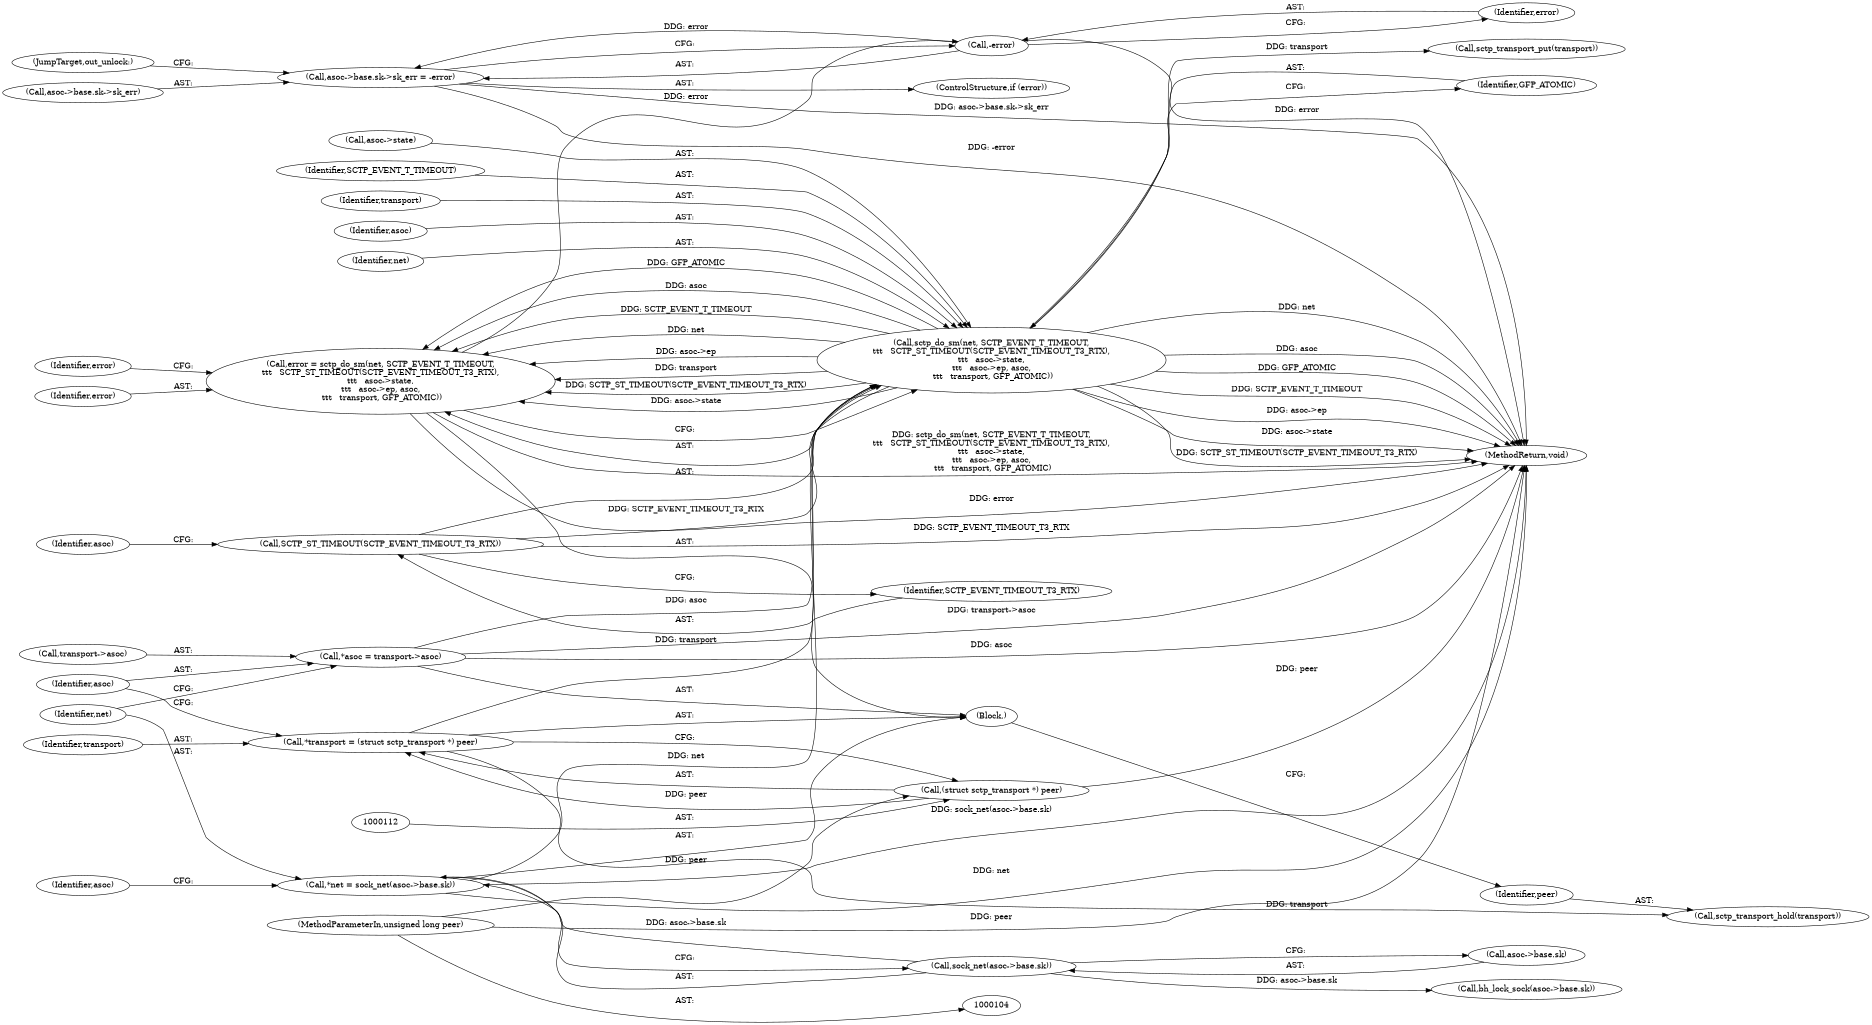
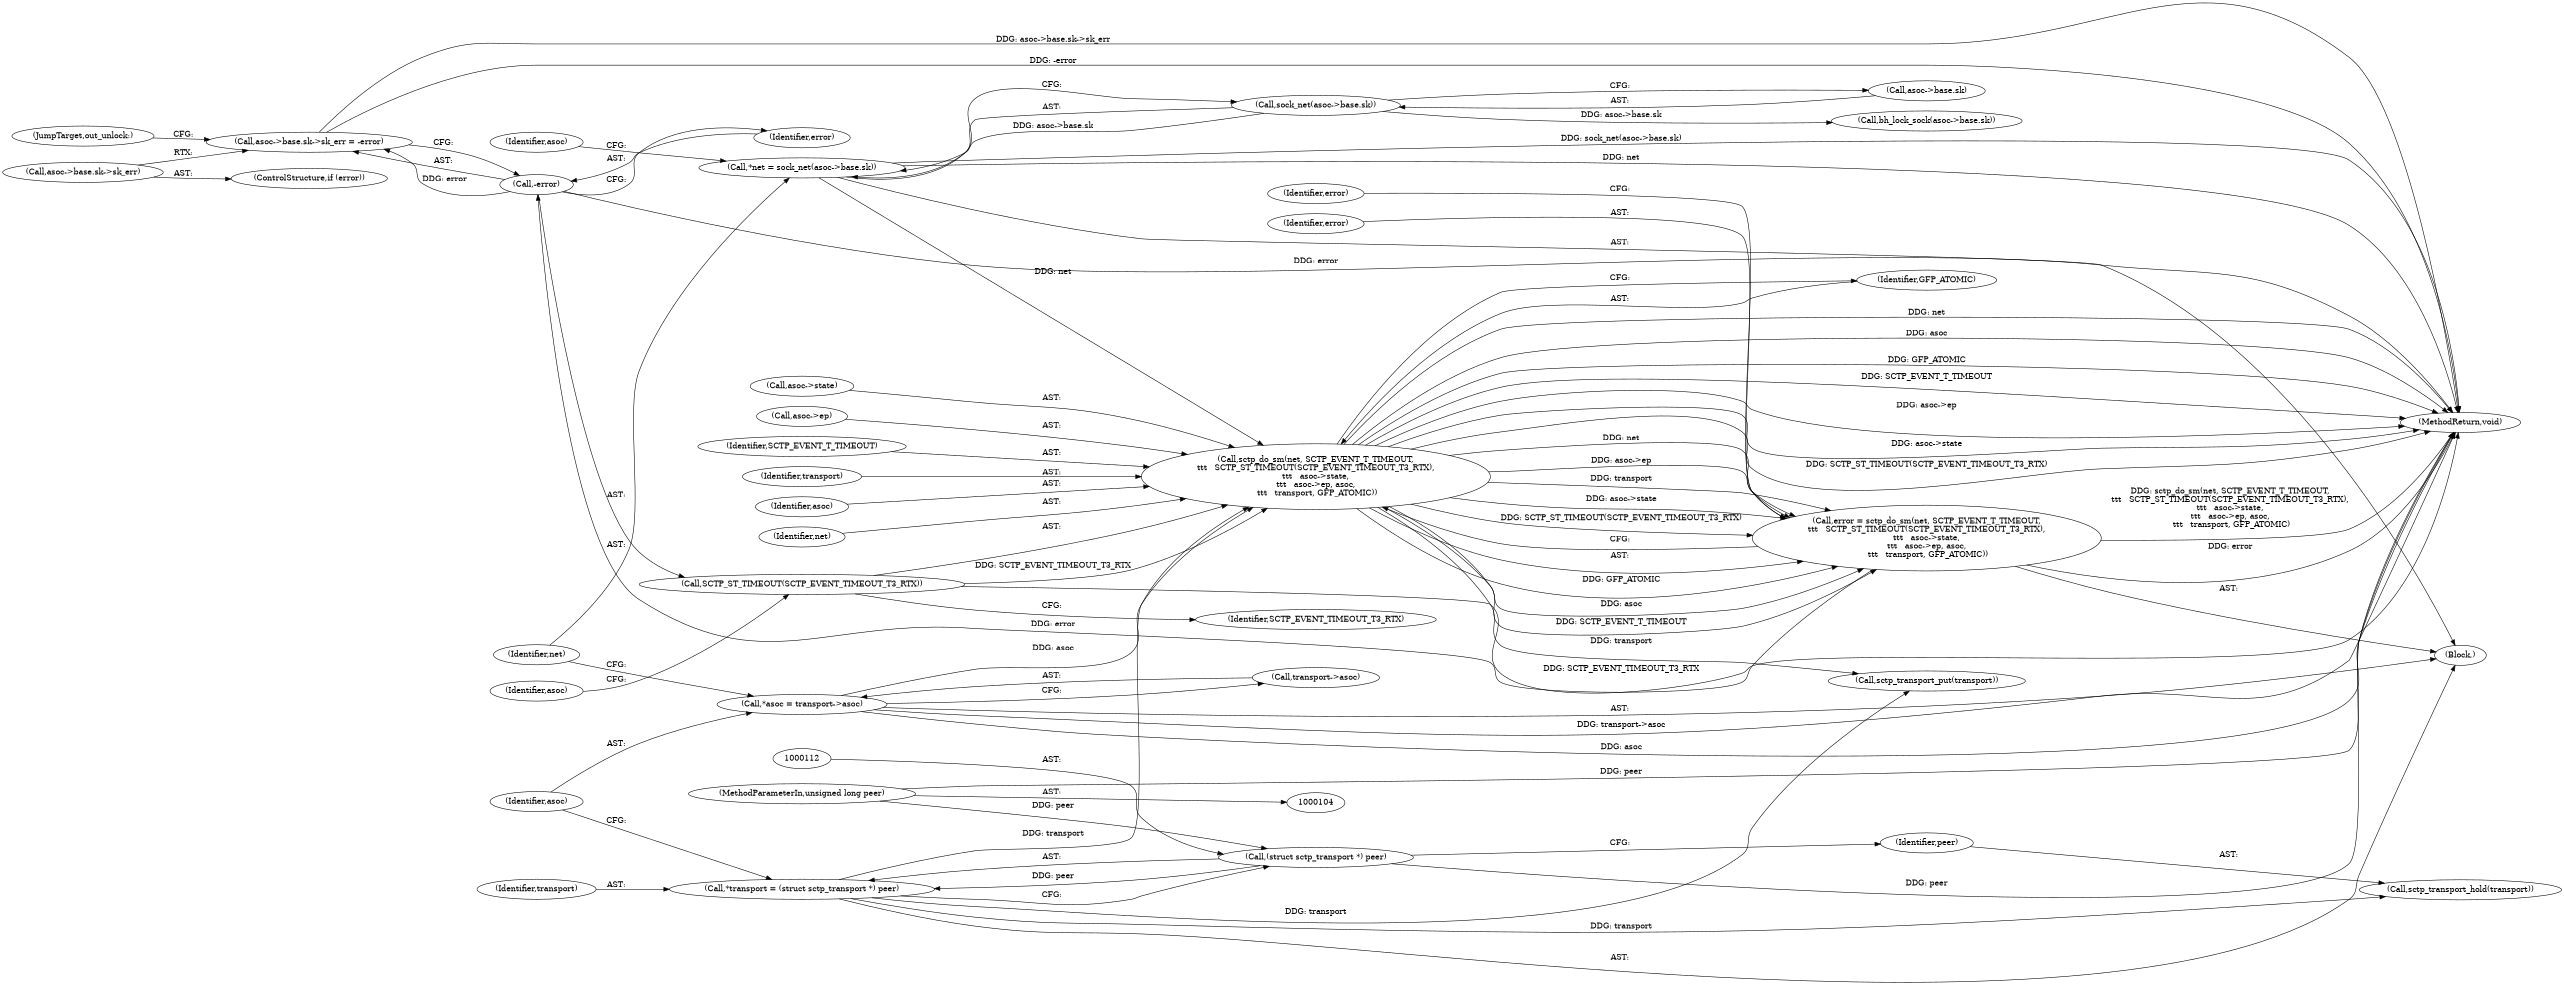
edge "(Call,asoc->base.sk->sk_err)" -> "(Call,asoc->base.sk->sk_err = -error)": label "AST: " -> "RTX: "
edge "(Call,asoc->base.sk->sk_err = -error)" -> "(ControlStructure,if (error))": now "(Call,asoc->base.sk->sk_err)" -> "(ControlStructure,if (error))"
node "(Call,asoc->ep)": added
edge "(Identifier,SCTP_EVENT_TIMEOUT_T3_RTX)" -> "(Call,SCTP_ST_TIMEOUT(SCTP_EVENT_TIMEOUT_T3_RTX))": now "(Call,-error)" -> "(Call,SCTP_ST_TIMEOUT(SCTP_EVENT_TIMEOUT_T3_RTX))"
edge "(Call,*asoc = transport->asoc)" -> "(Call,transport->asoc)": added, label "CFG:"
edge "(Block,)" -> "(Identifier,peer)": now "(Call,(struct sctp_transport *) peer)" -> "(Identifier,peer)"
edge "(Call,*transport = (struct sctp_transport *) peer)" -> "(Call,sctp_transport_put(transport))": added, label "DDG: transport"
